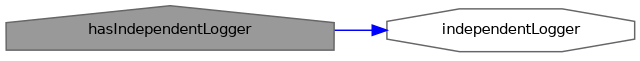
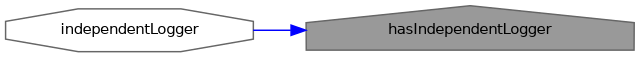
edge "hasIndependentLogger" -> "independentLogger": reversed
